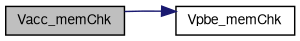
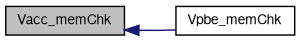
edge "Vacc_memChk" -> "Vpbe_memChk": reversed
